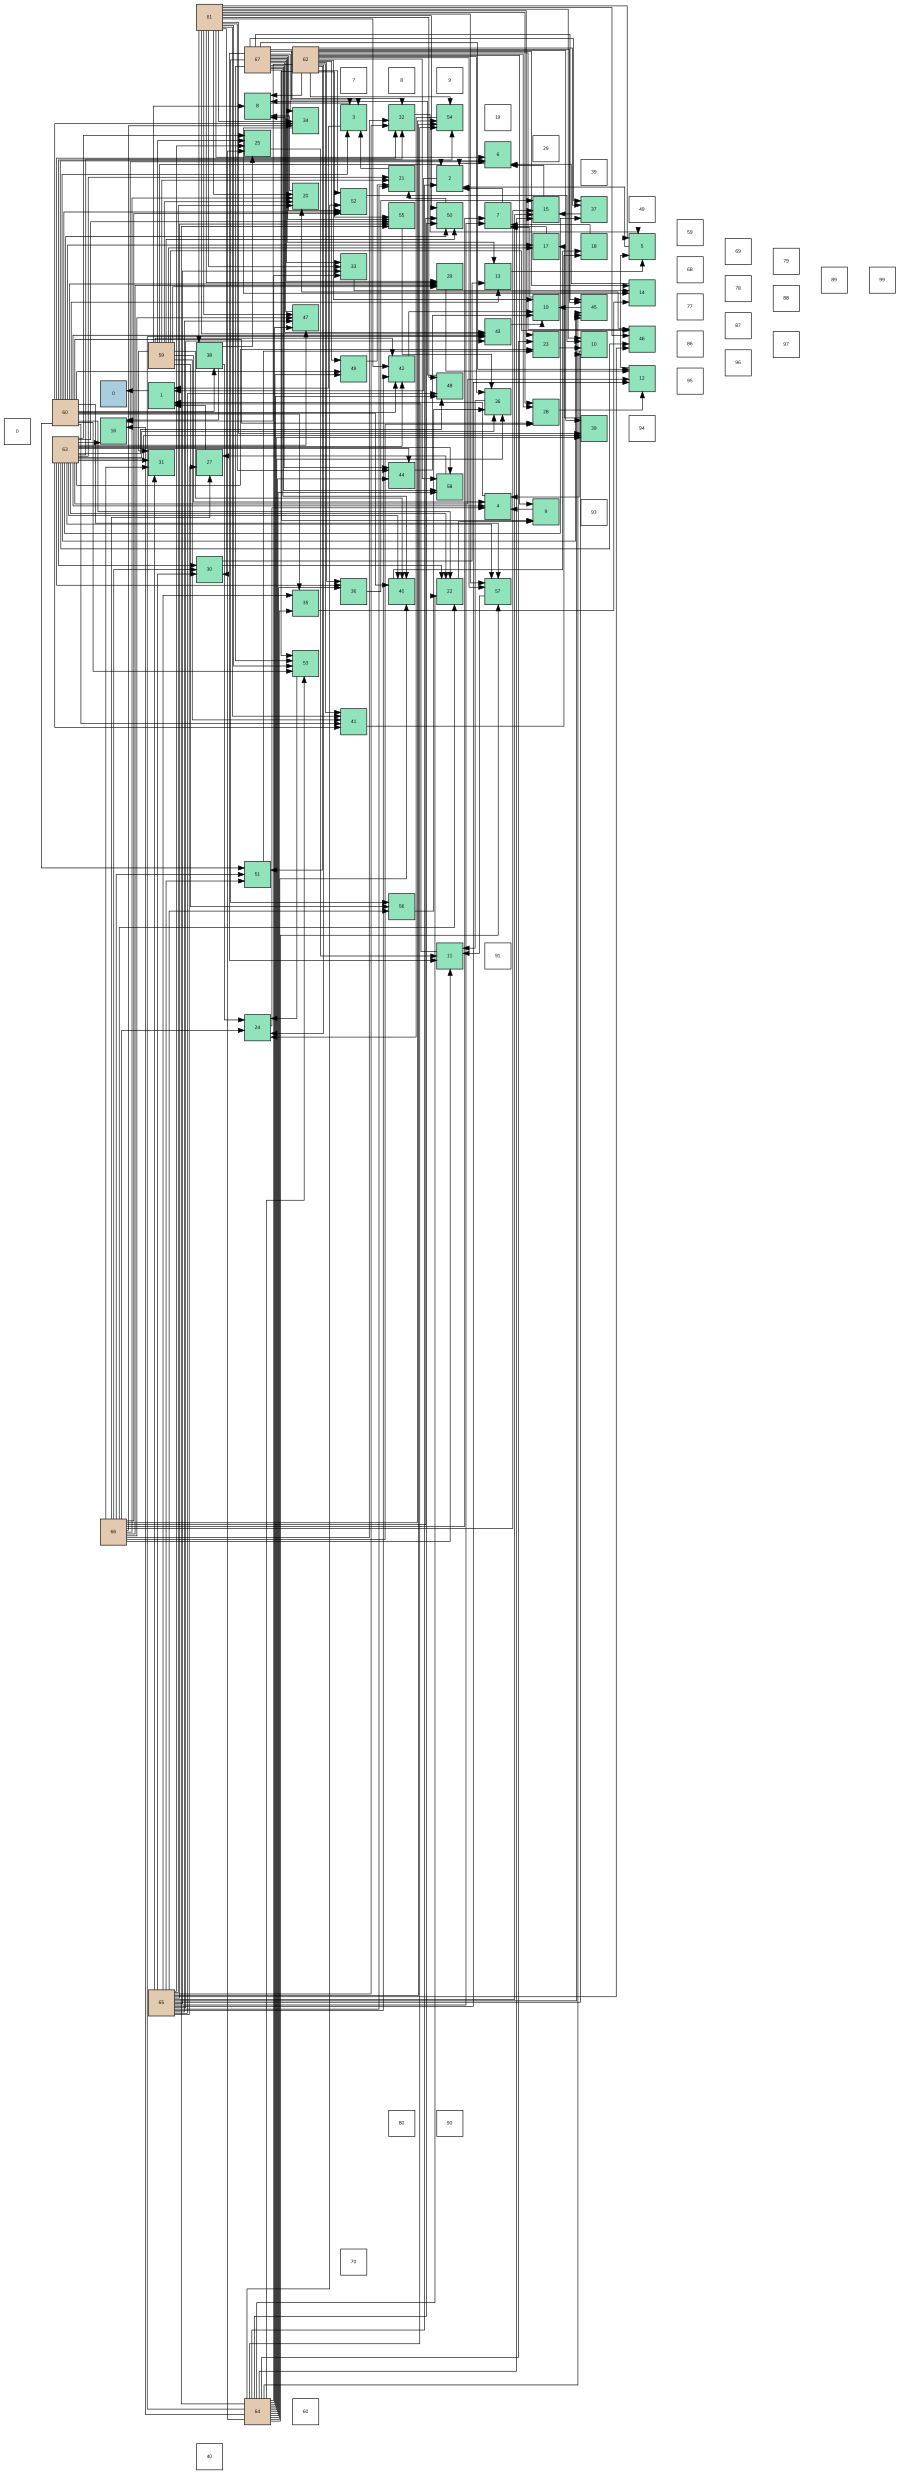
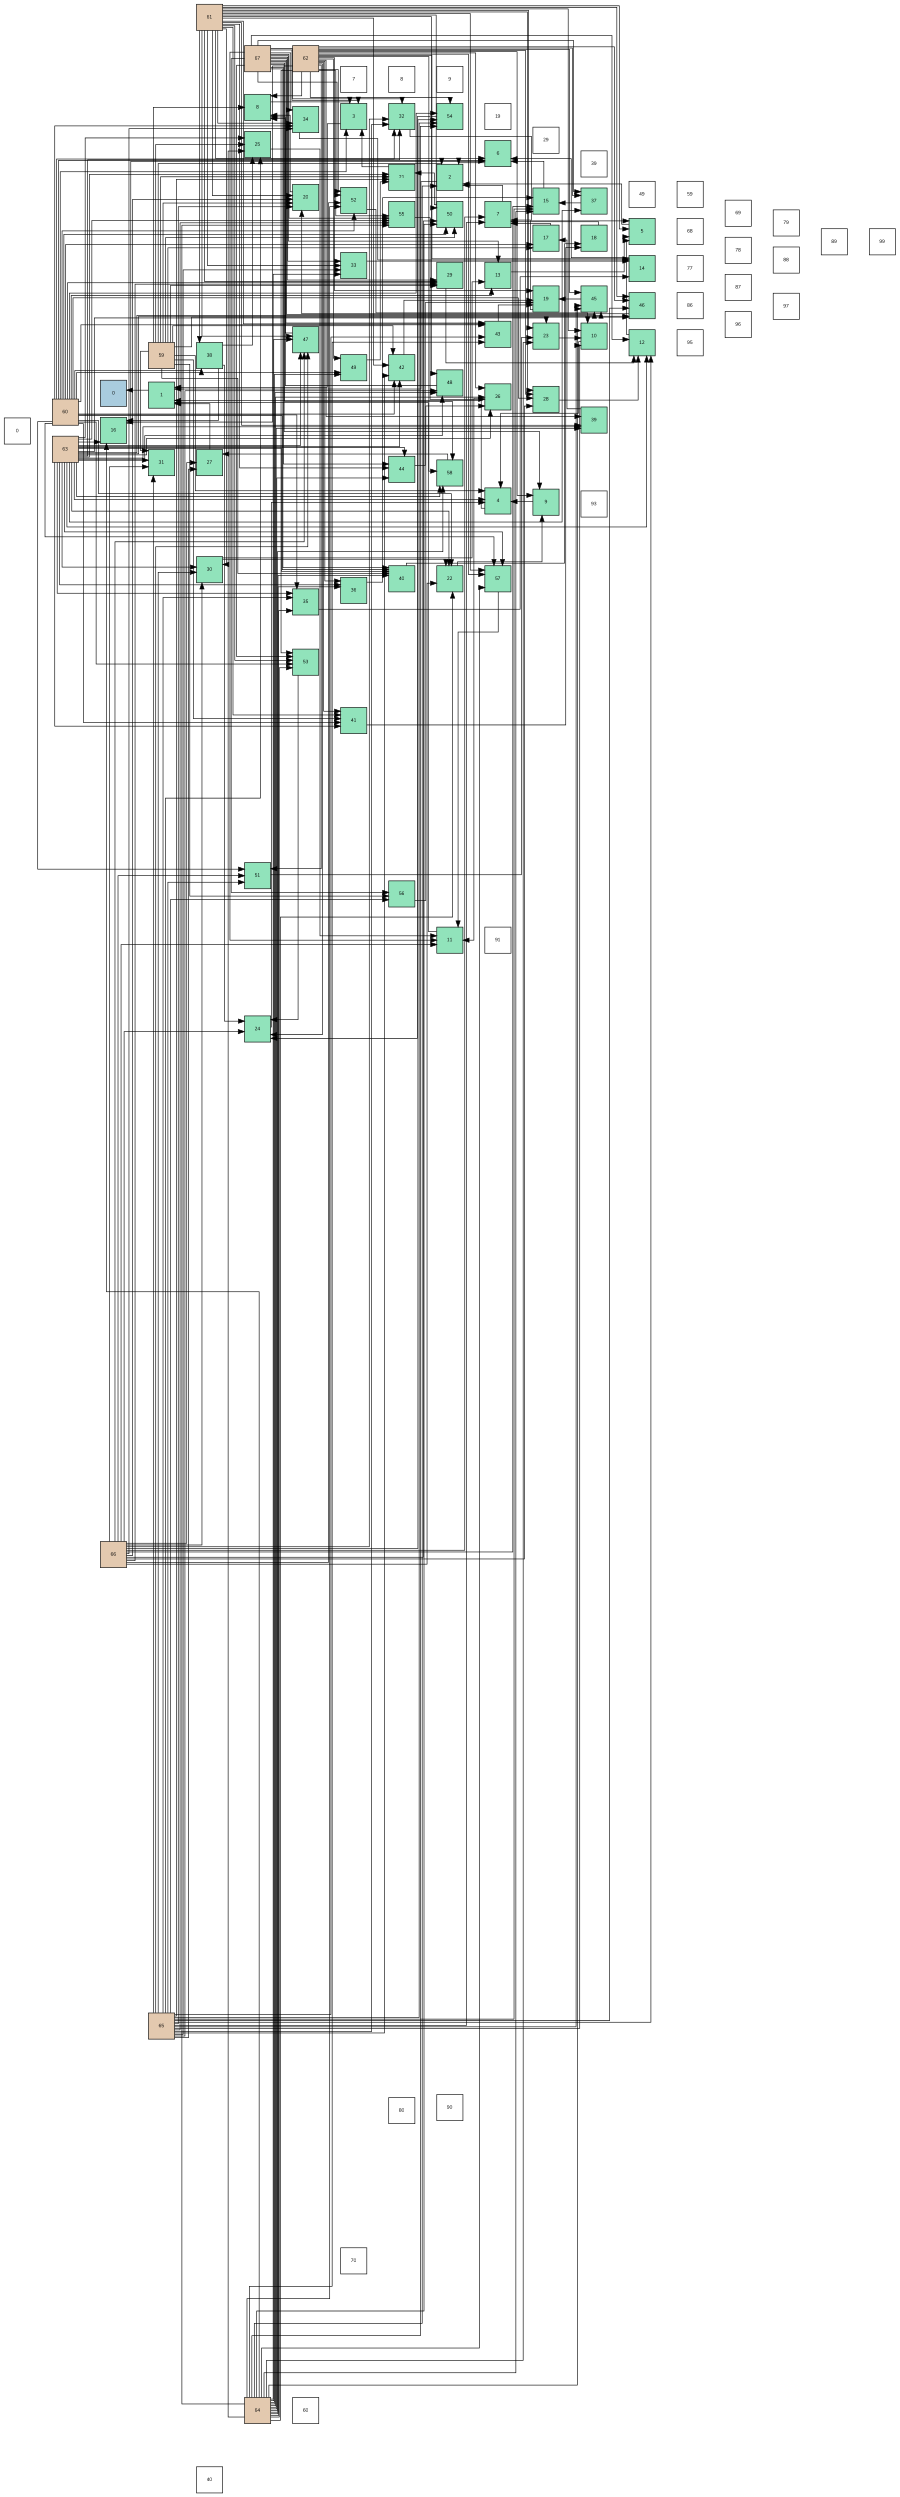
node "94": removed
edge "63" -> "35": added
